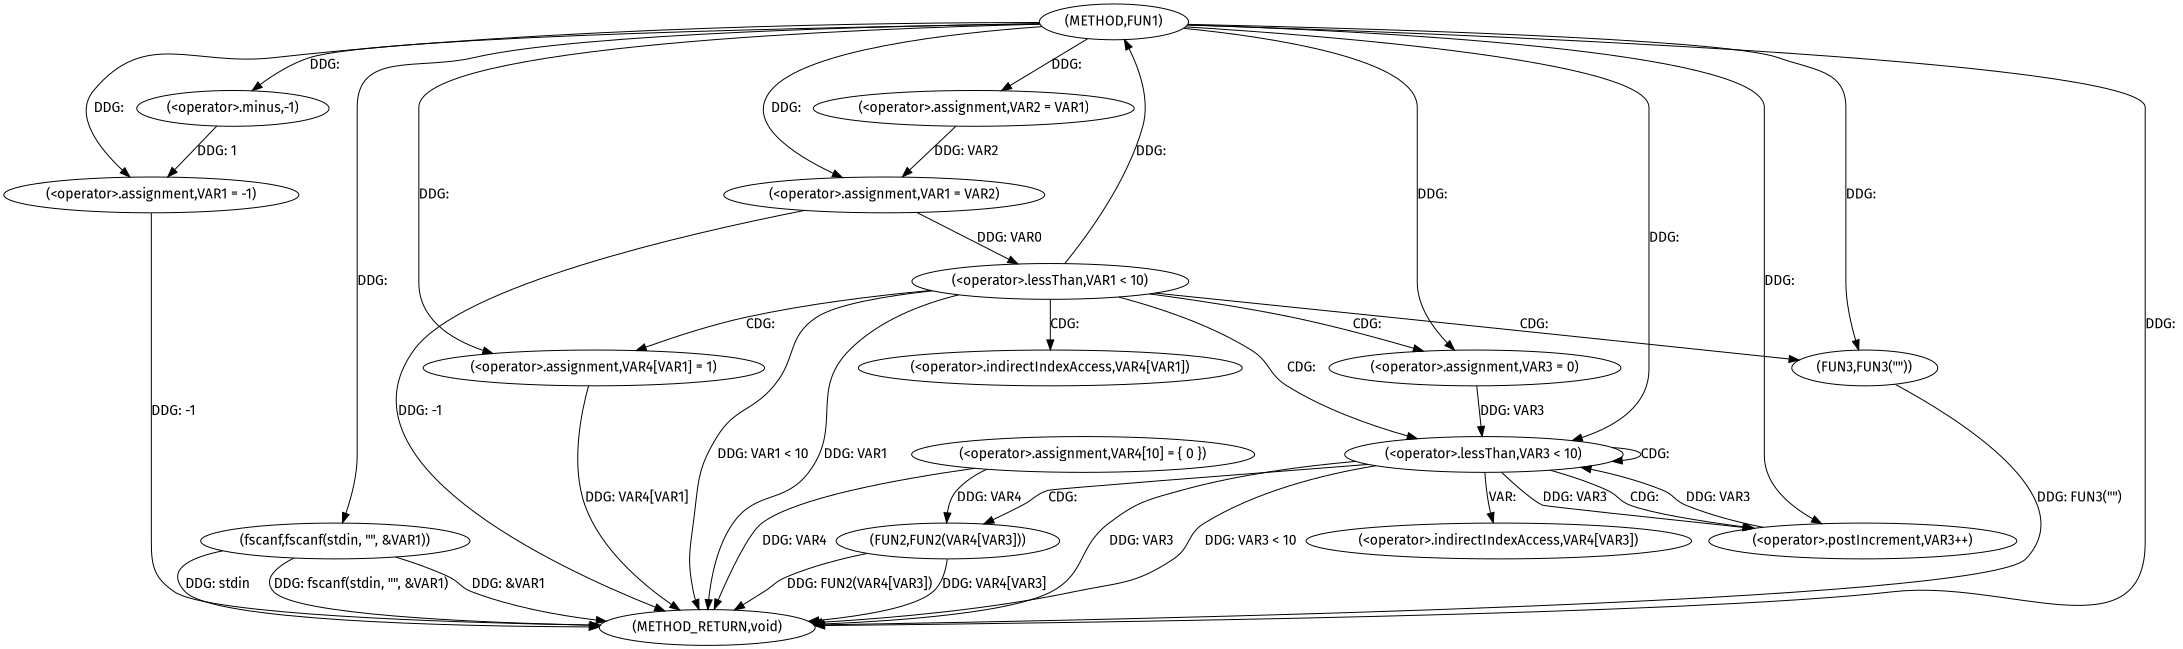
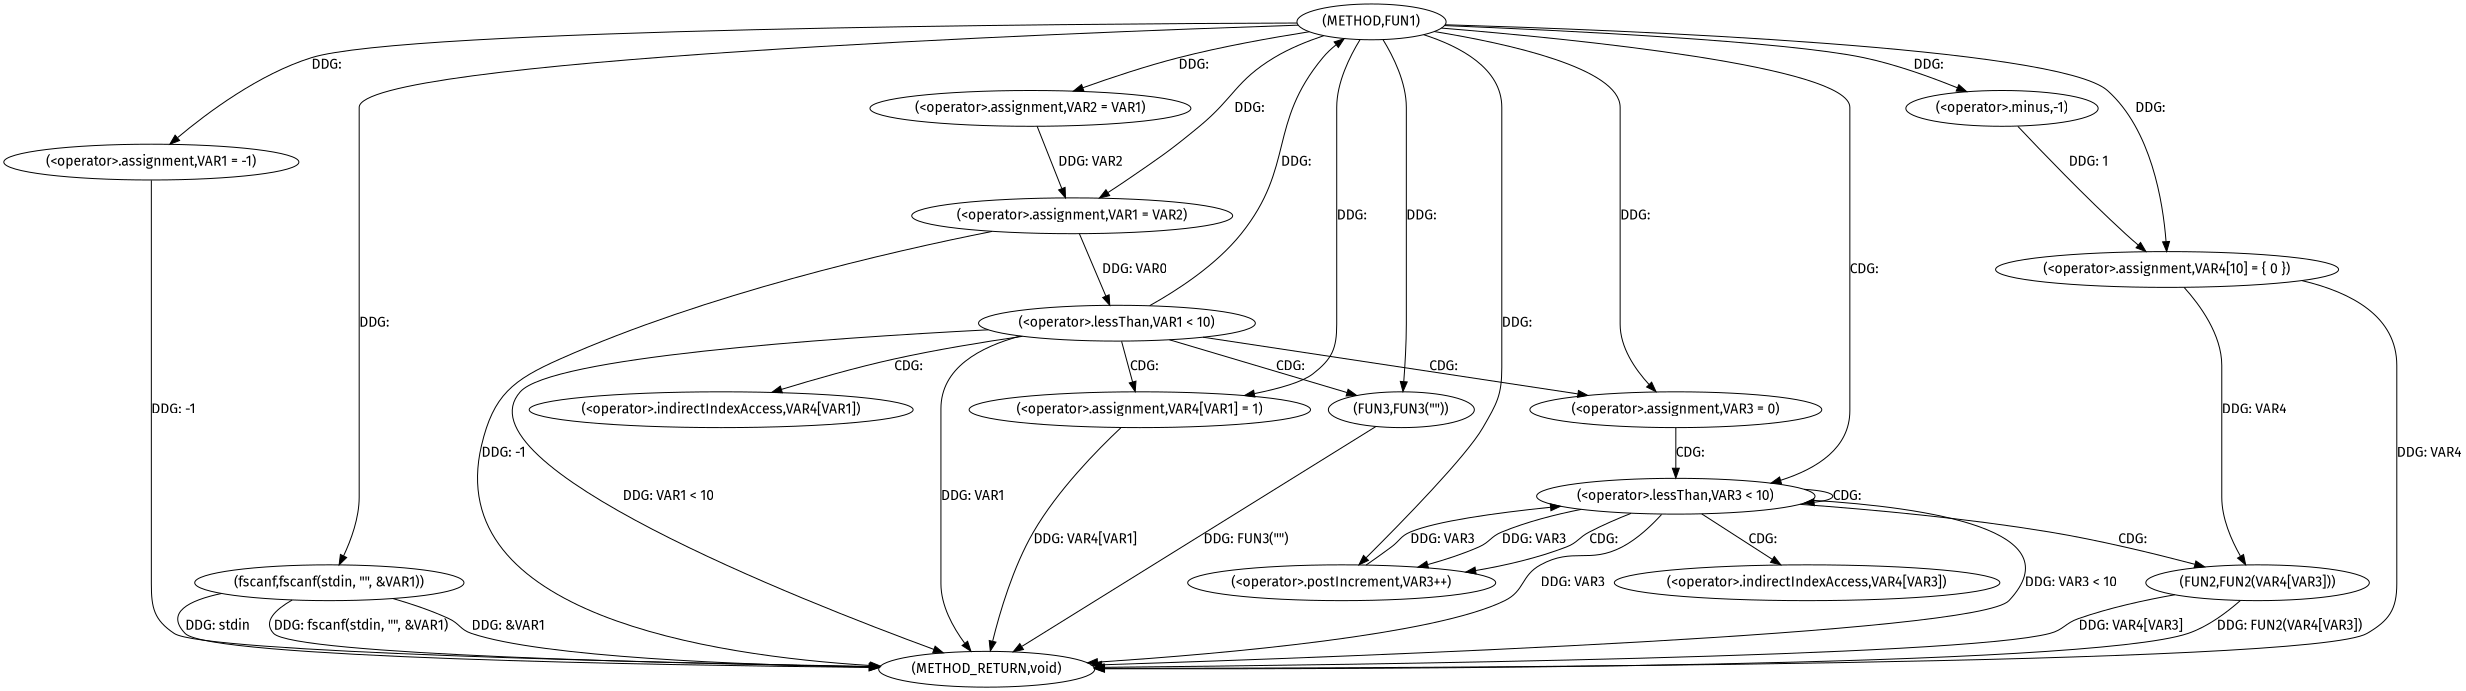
edge "(<operator>.minus,-1)" -> "(<operator>.assignment,VAR1 = -1)": now "(<operator>.minus,-1)" -> "(<operator>.assignment,VAR4[10] = { 0 })"
edge "(METHOD,FUN1)" -> "(<operator>.lessThan,VAR3 < 10)": label "DDG: " -> "CDG: "
edge "(<operator>.lessThan,VAR1 < 10)" -> "(<operator>.lessThan,VAR3 < 10)": removed, label "CDG:"
edge "(<operator>.assignment,VAR3 = 0)" -> "(<operator>.lessThan,VAR3 < 10)": label "DDG: VAR3" -> "CDG: "
edge "(<operator>.lessThan,VAR3 < 10)" -> "(<operator>.indirectIndexAccess,VAR4[VAR3])": label "VAR: " -> "CDG: "
edge "(METHOD,FUN1)" -> "(METHOD_RETURN,void)": now "(METHOD,FUN1)" -> "(<operator>.assignment,VAR4[10] = { 0 })"
